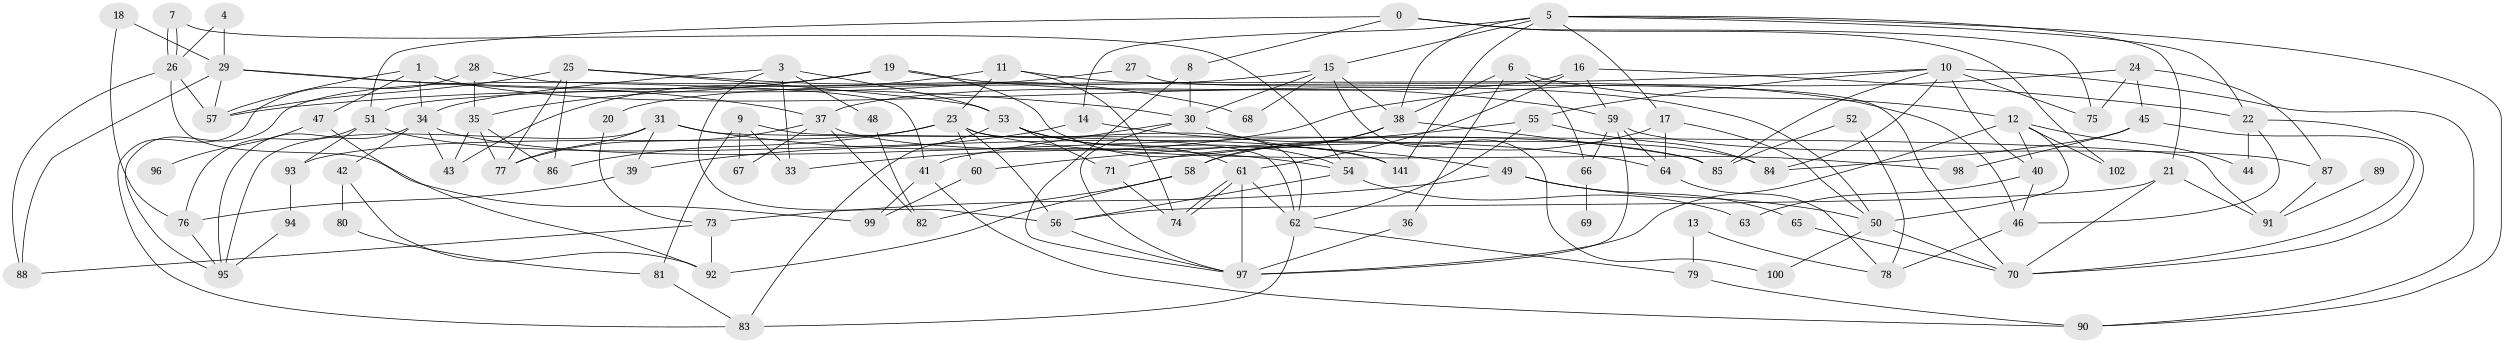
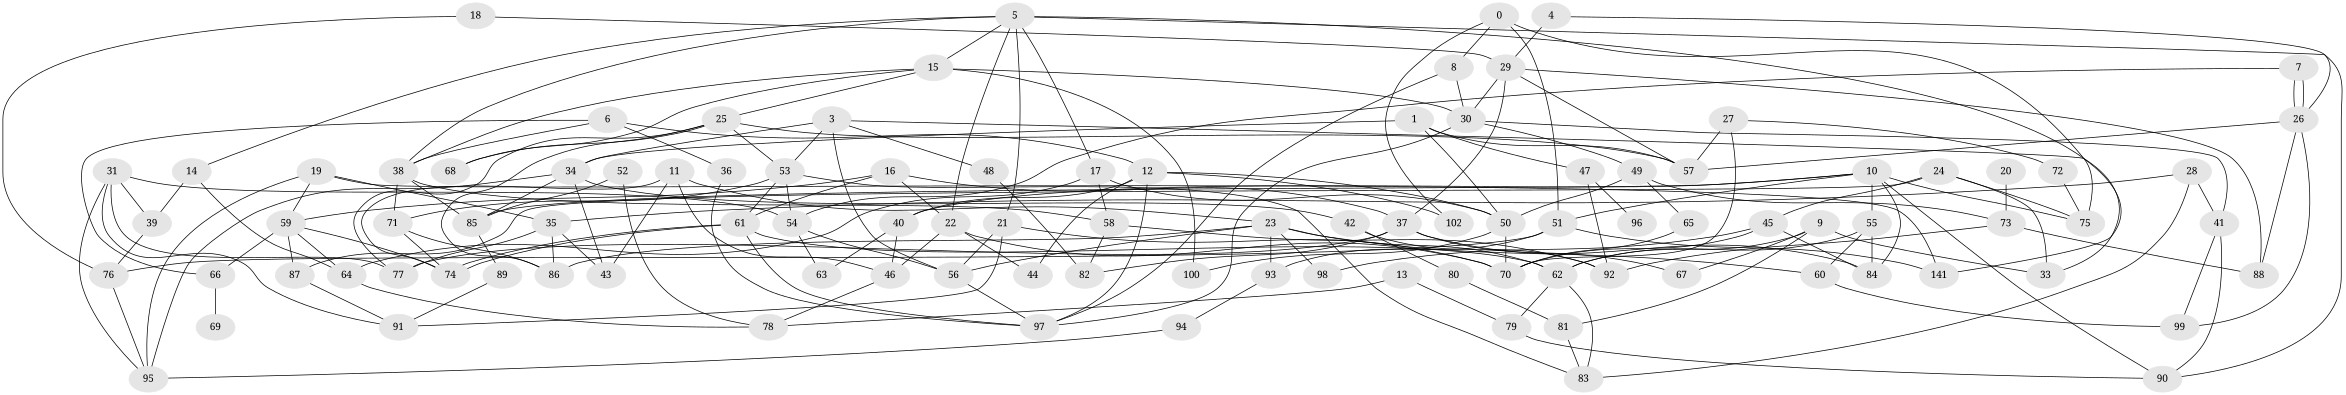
edge "15" -- "20": now "15" -- "25"
node "72": added
edge "71" -- "86": added
edge "85" -- "89": added
edge "59" -- "97": now "59" -- "74"
